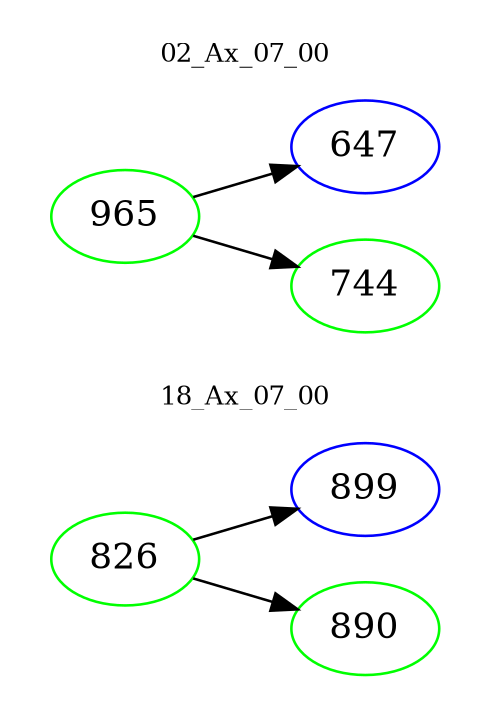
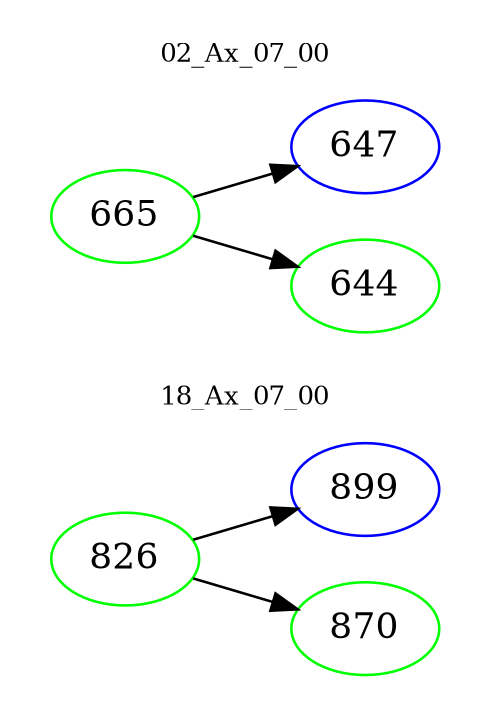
node "965": label "965" -> "665"
node "744": label "744" -> "644"
node "890": label "890" -> "870"
